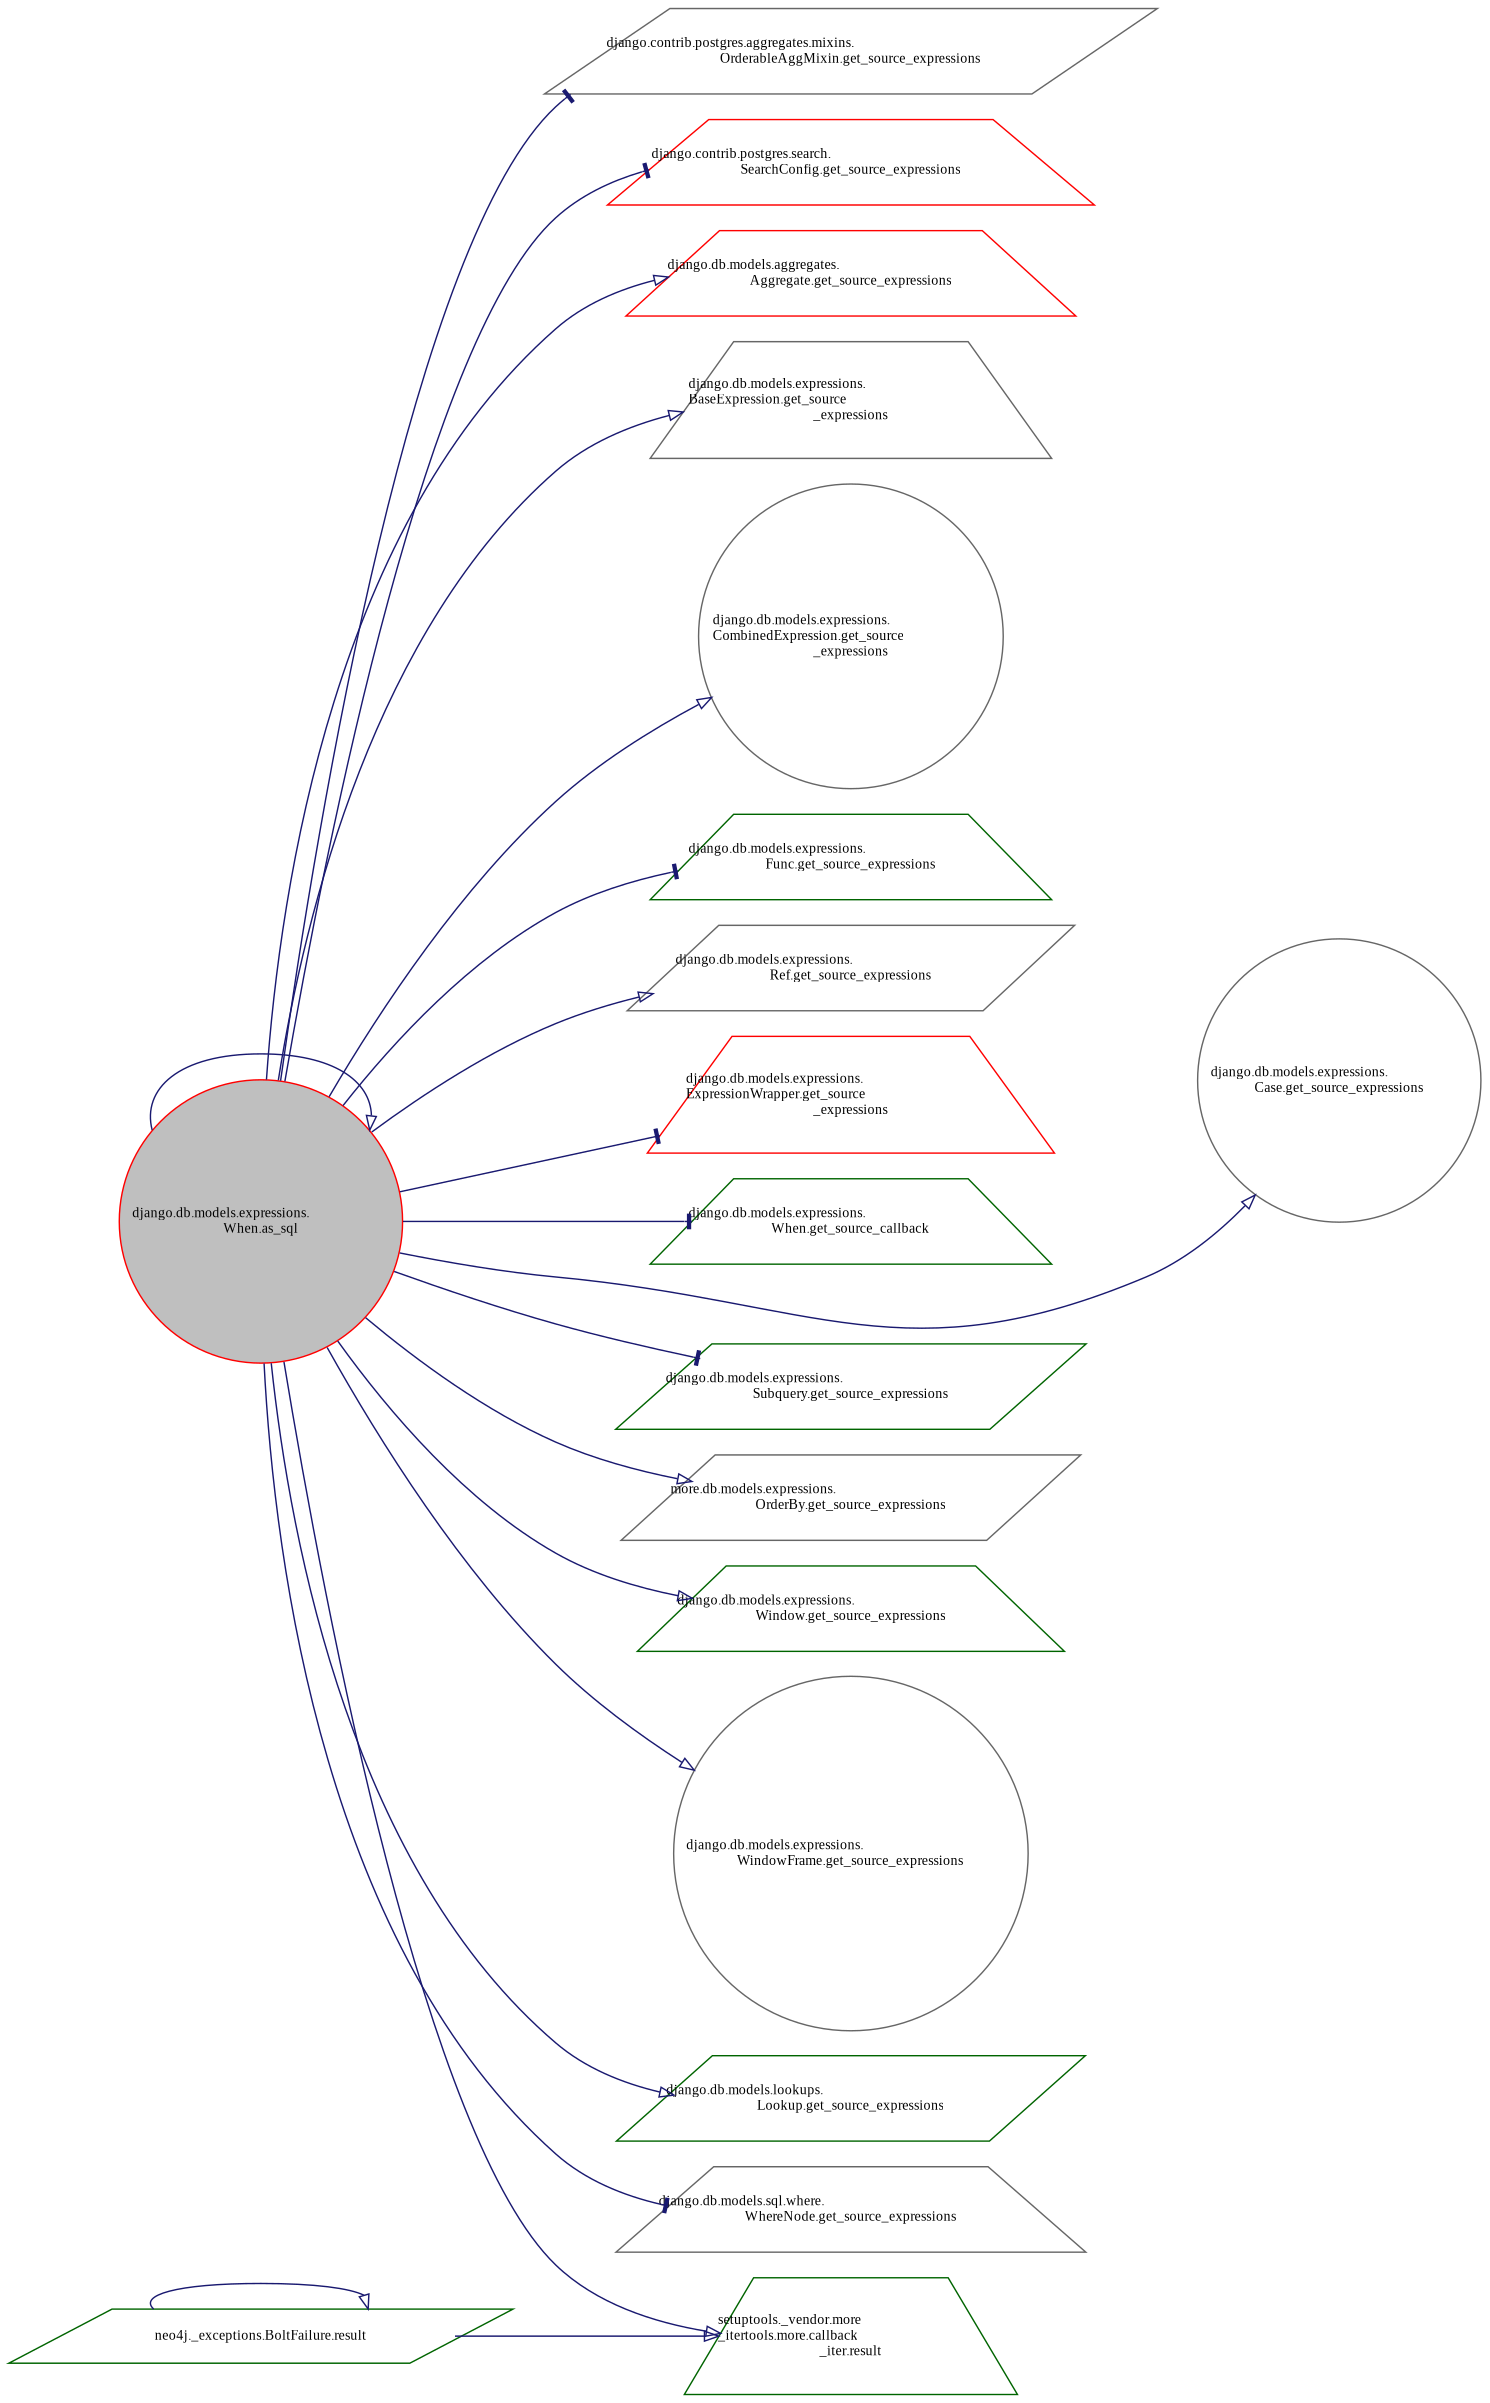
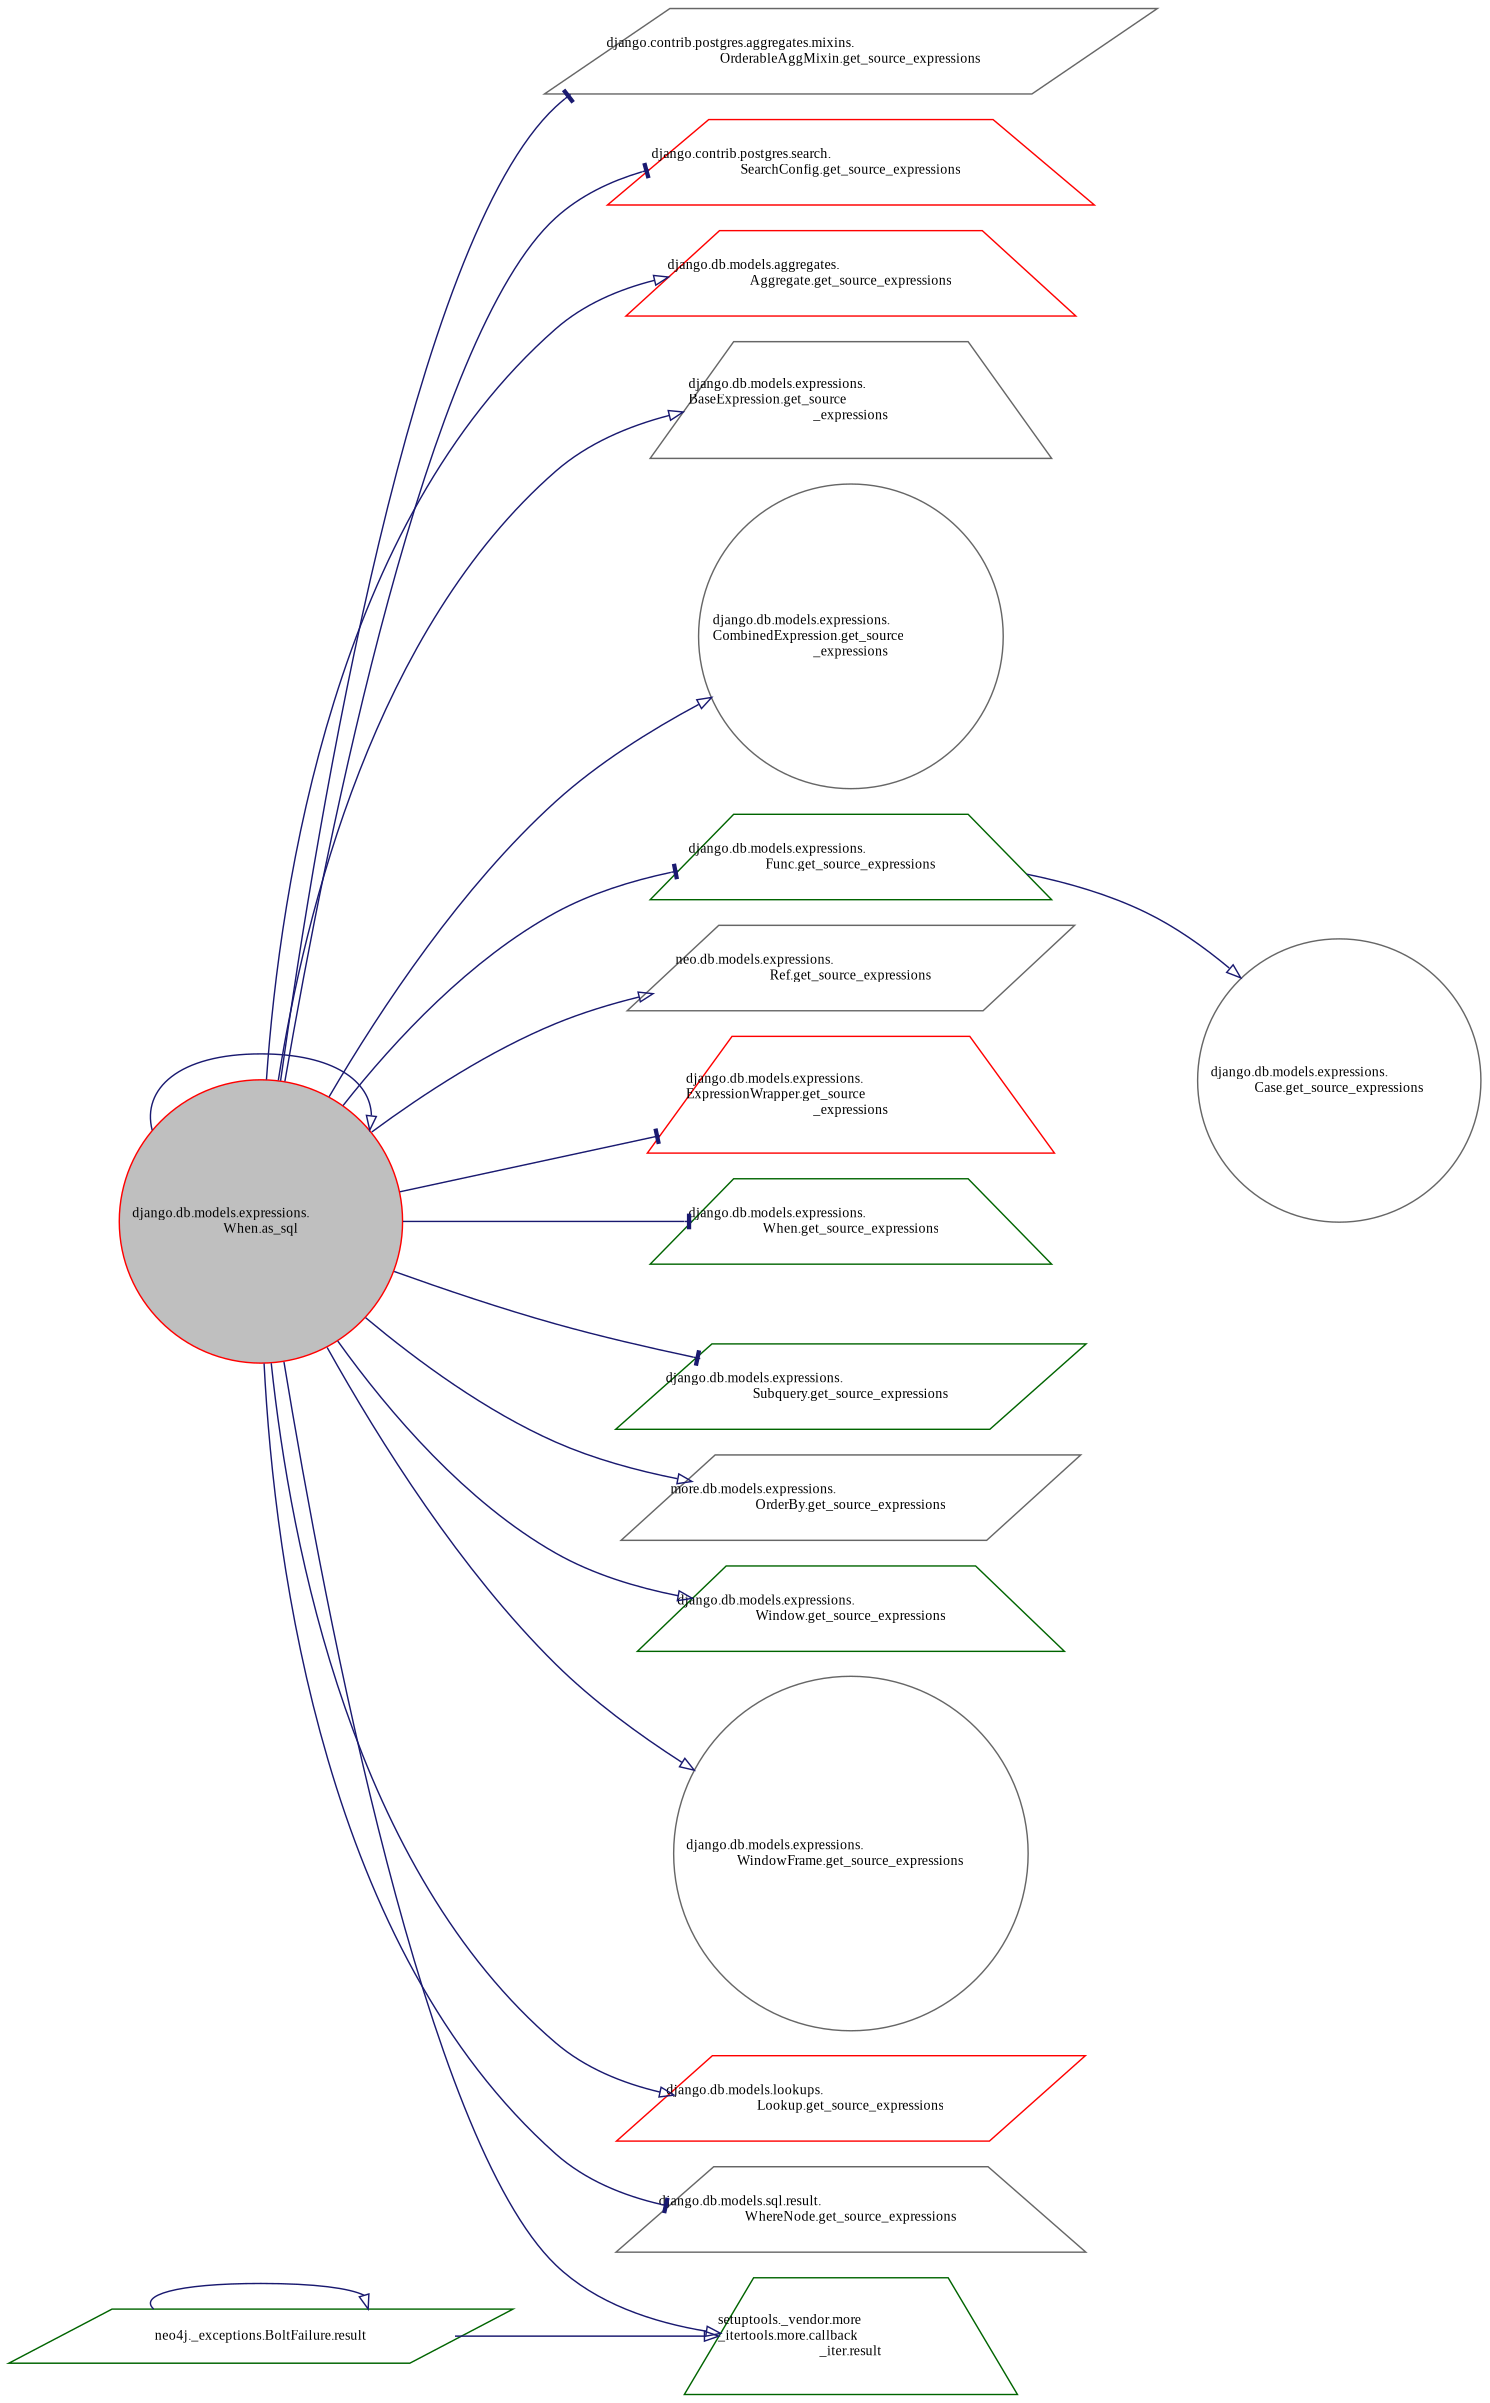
node "django.db.models.expressions. Ref.get_source_expressions": label "django.db.models.expressions. Ref.get_source_expressions" -> "neo.db.models.expressions. Ref.get_source_expressions"
node "django.db.models.expressions. When.get_source_callback": label "django.db.models.expressions. When.get_source_callback" -> "django.db.models.expressions. When.get_source_expressions"
edge "django.db.models.expressions. When.as_sql" -> "django.db.models.expressions. Case.get_source_expressions": now "django.db.models.expressions. Func.get_source_expressions" -> "django.db.models.expressions. Case.get_source_expressions"
node "django.db.models.lookups. Lookup.get_source_expressions": color darkgreen -> red
node "django.db.models.sql.where. WhereNode.get_source_expressions": label "django.db.models.sql.where. WhereNode.get_source_expressions" -> "django.db.models.sql.result. WhereNode.get_source_expressions"
